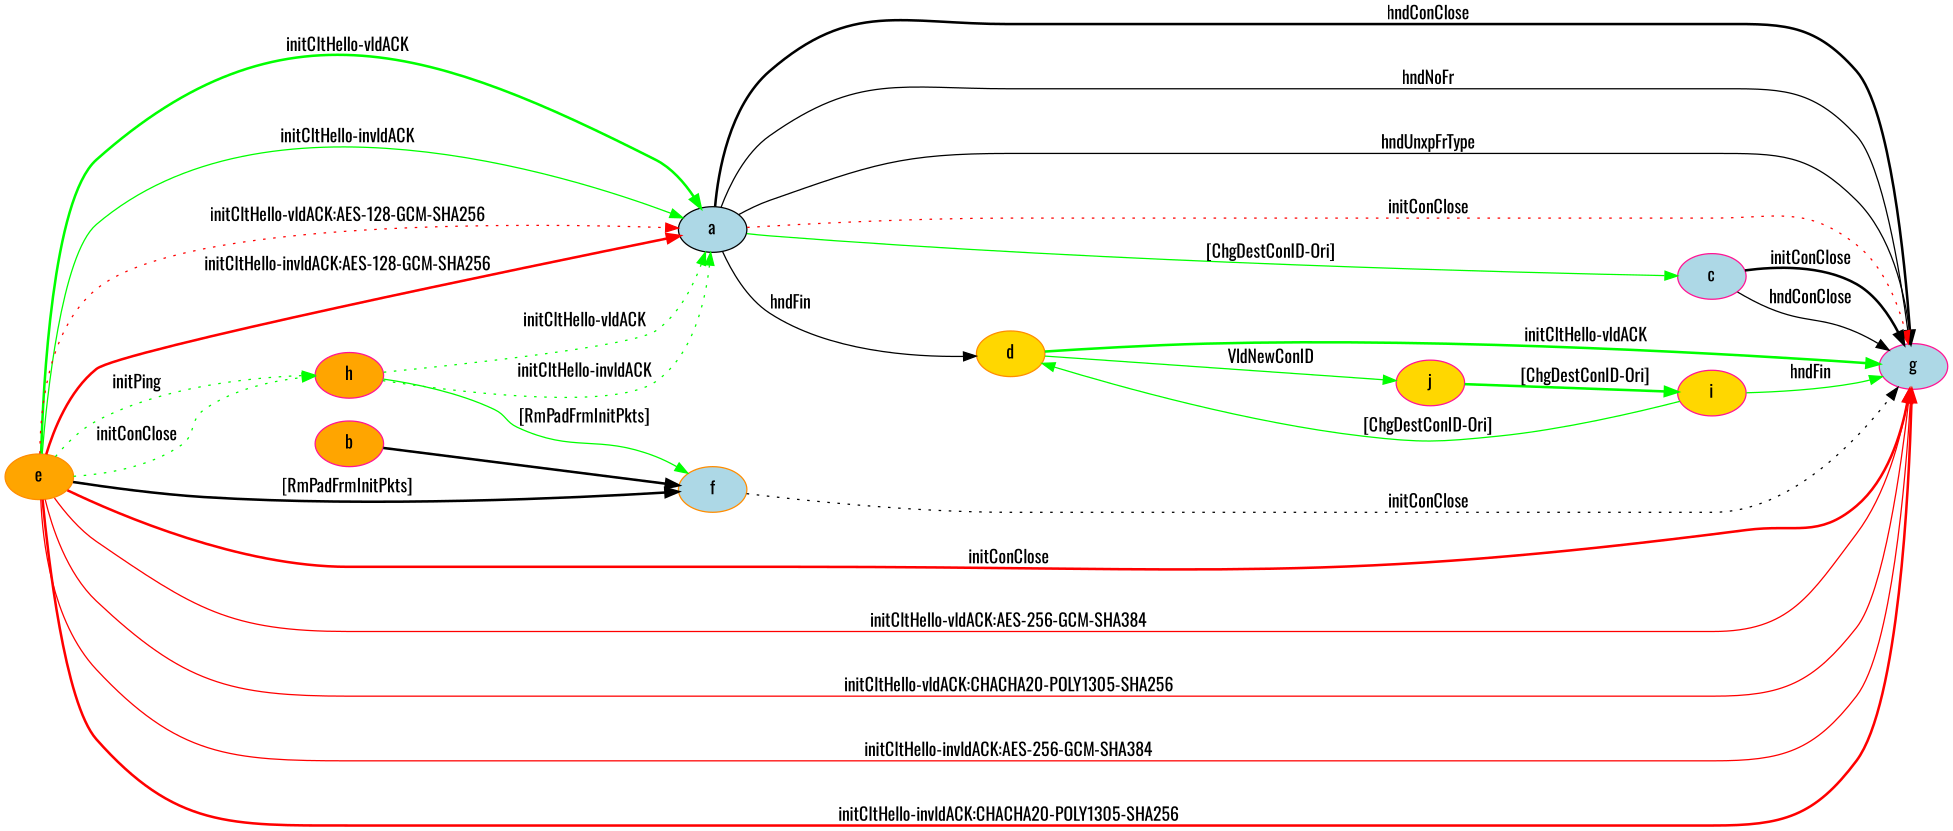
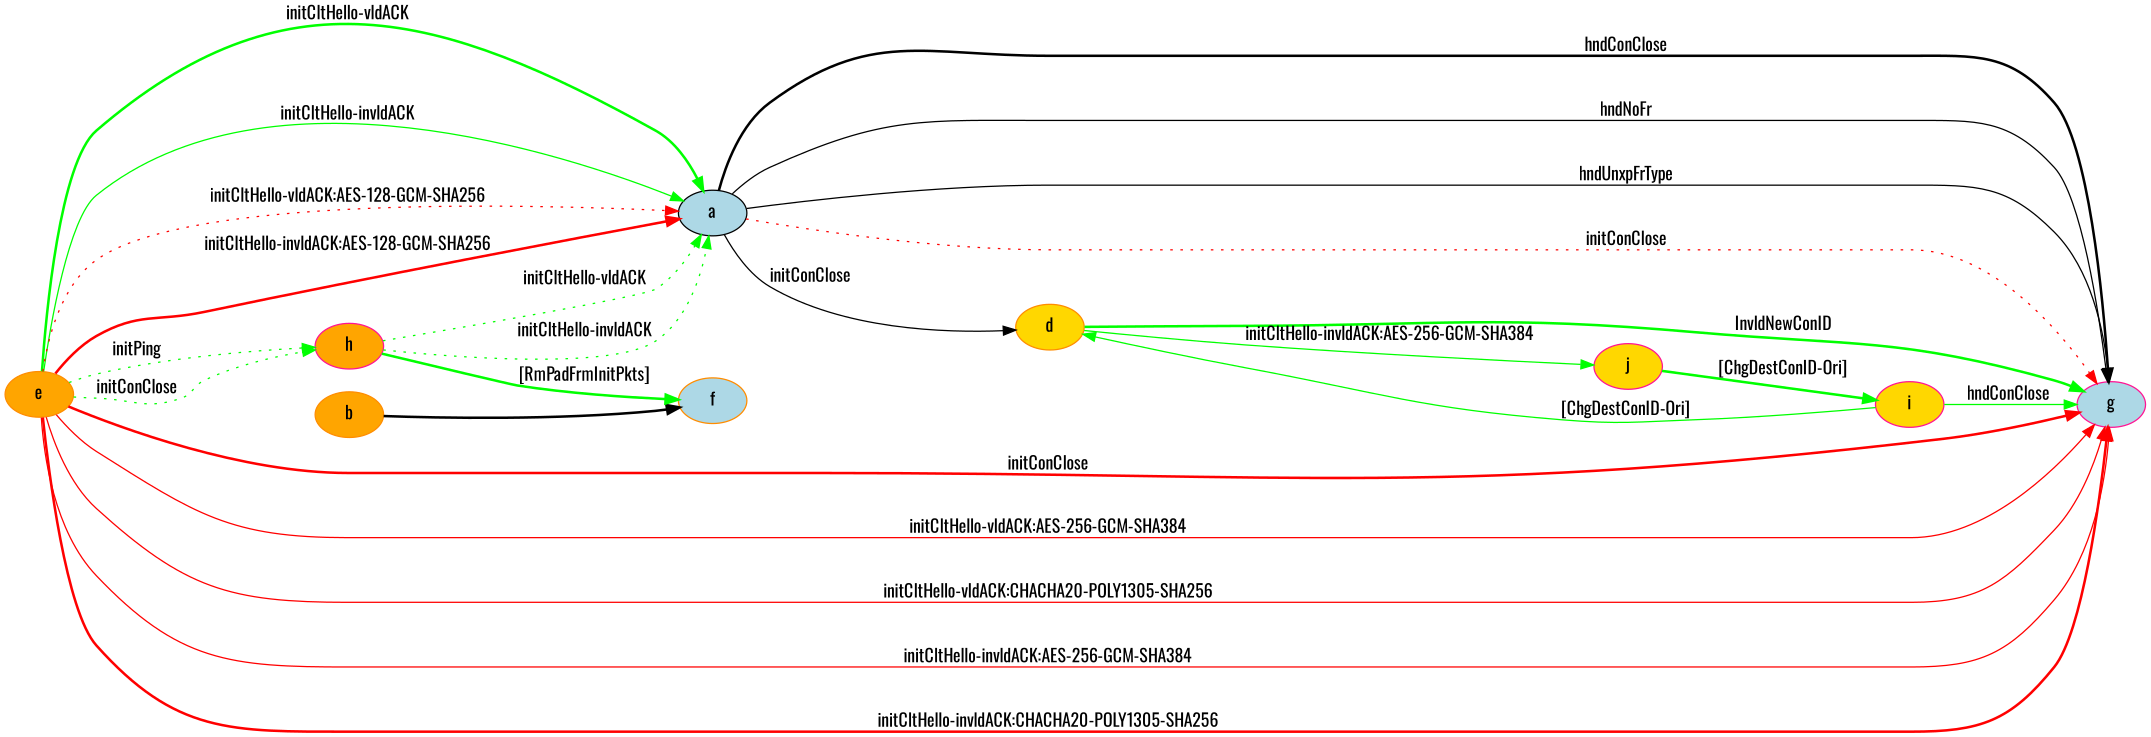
node "c": removed
edge "a" -> "d": label "hndFin " -> "initConClose "
edge "d" -> "g": label "initCltHello-vldACK " -> "InvldNewConID "
edge "d" -> "j": label "VldNewConID " -> "initCltHello-invldACK:AES-256-GCM-SHA384 "
edge "i" -> "g": label "hndFin " -> "hndConClose "
edge "h" -> "f": style solid -> bold
node "b": color deeppink -> darkorange
edge "e" -> "f": removed, label "[RmPadFrmInitPkts]"
edge "f" -> "g": removed, label "initConClose"
